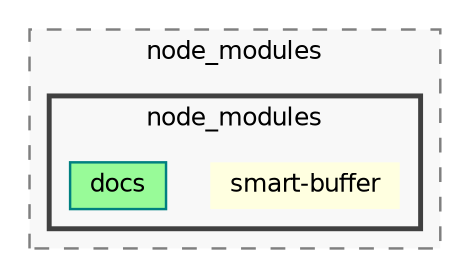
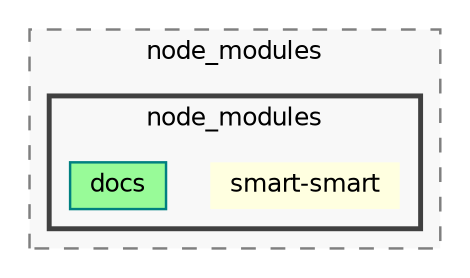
node "smart-buffer": label "smart-buffer" -> "smart-smart"
